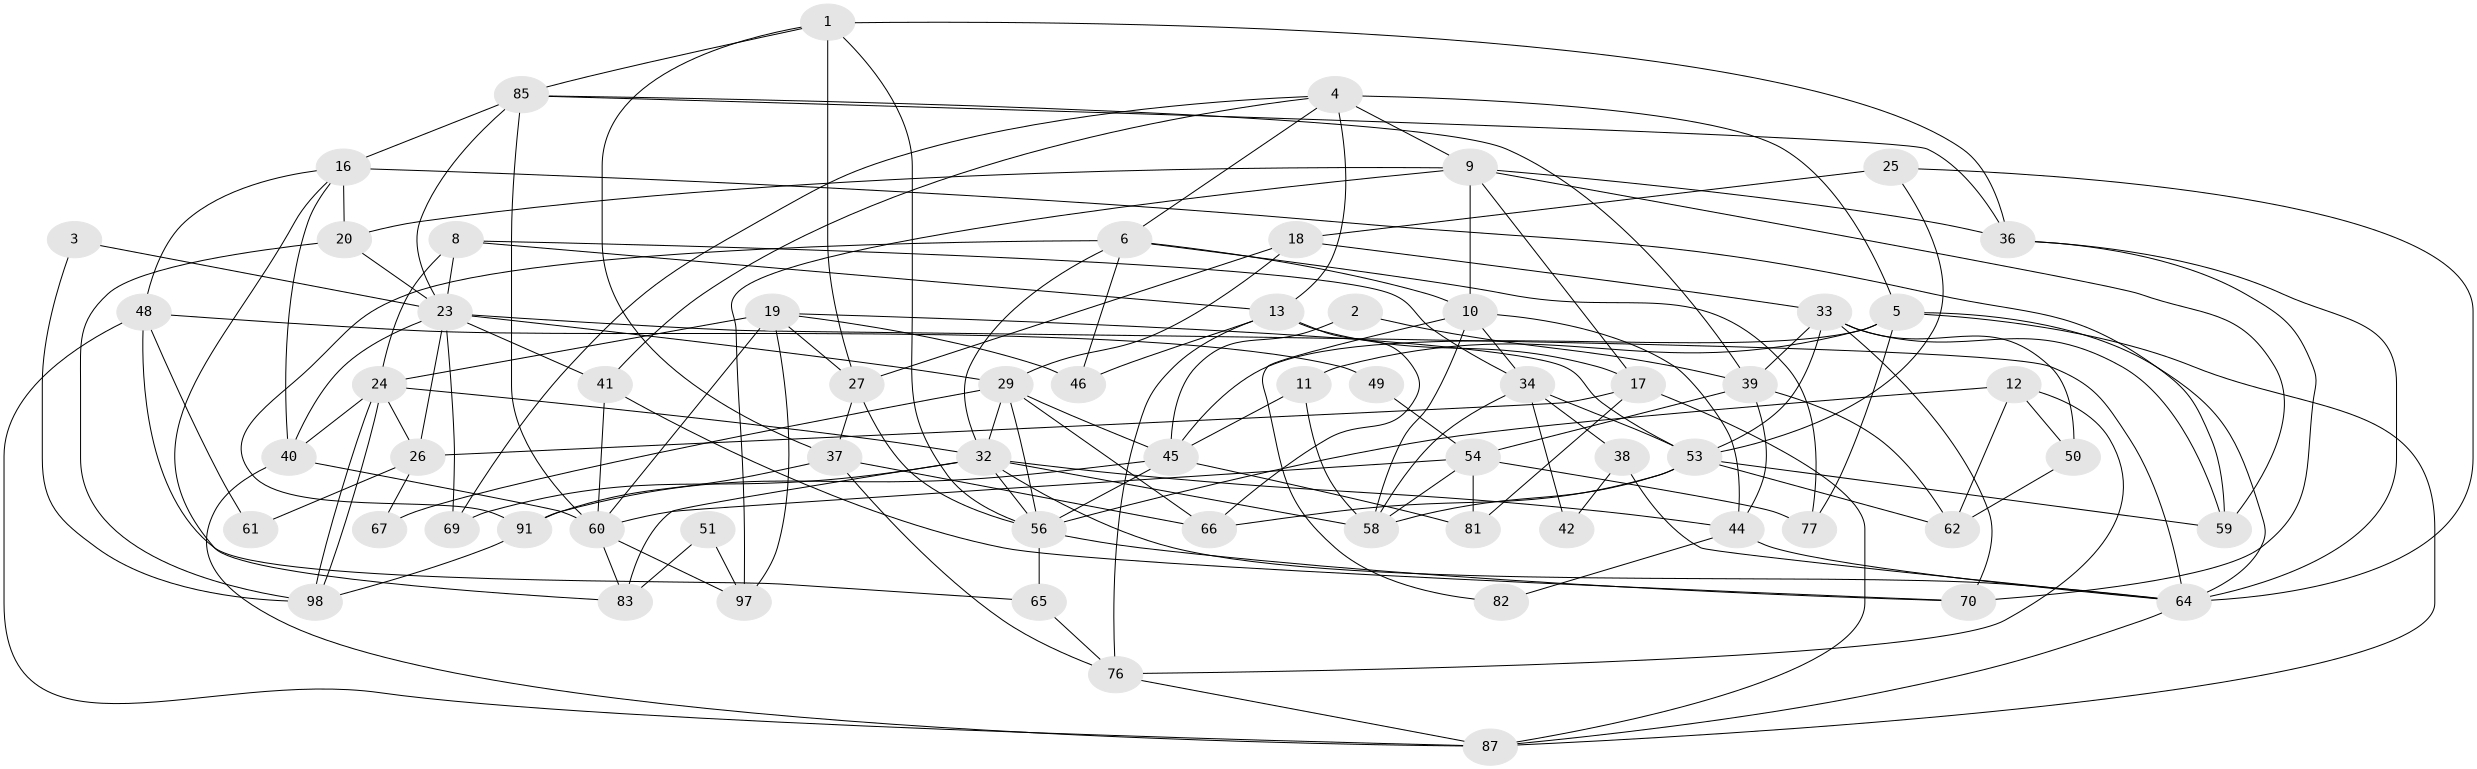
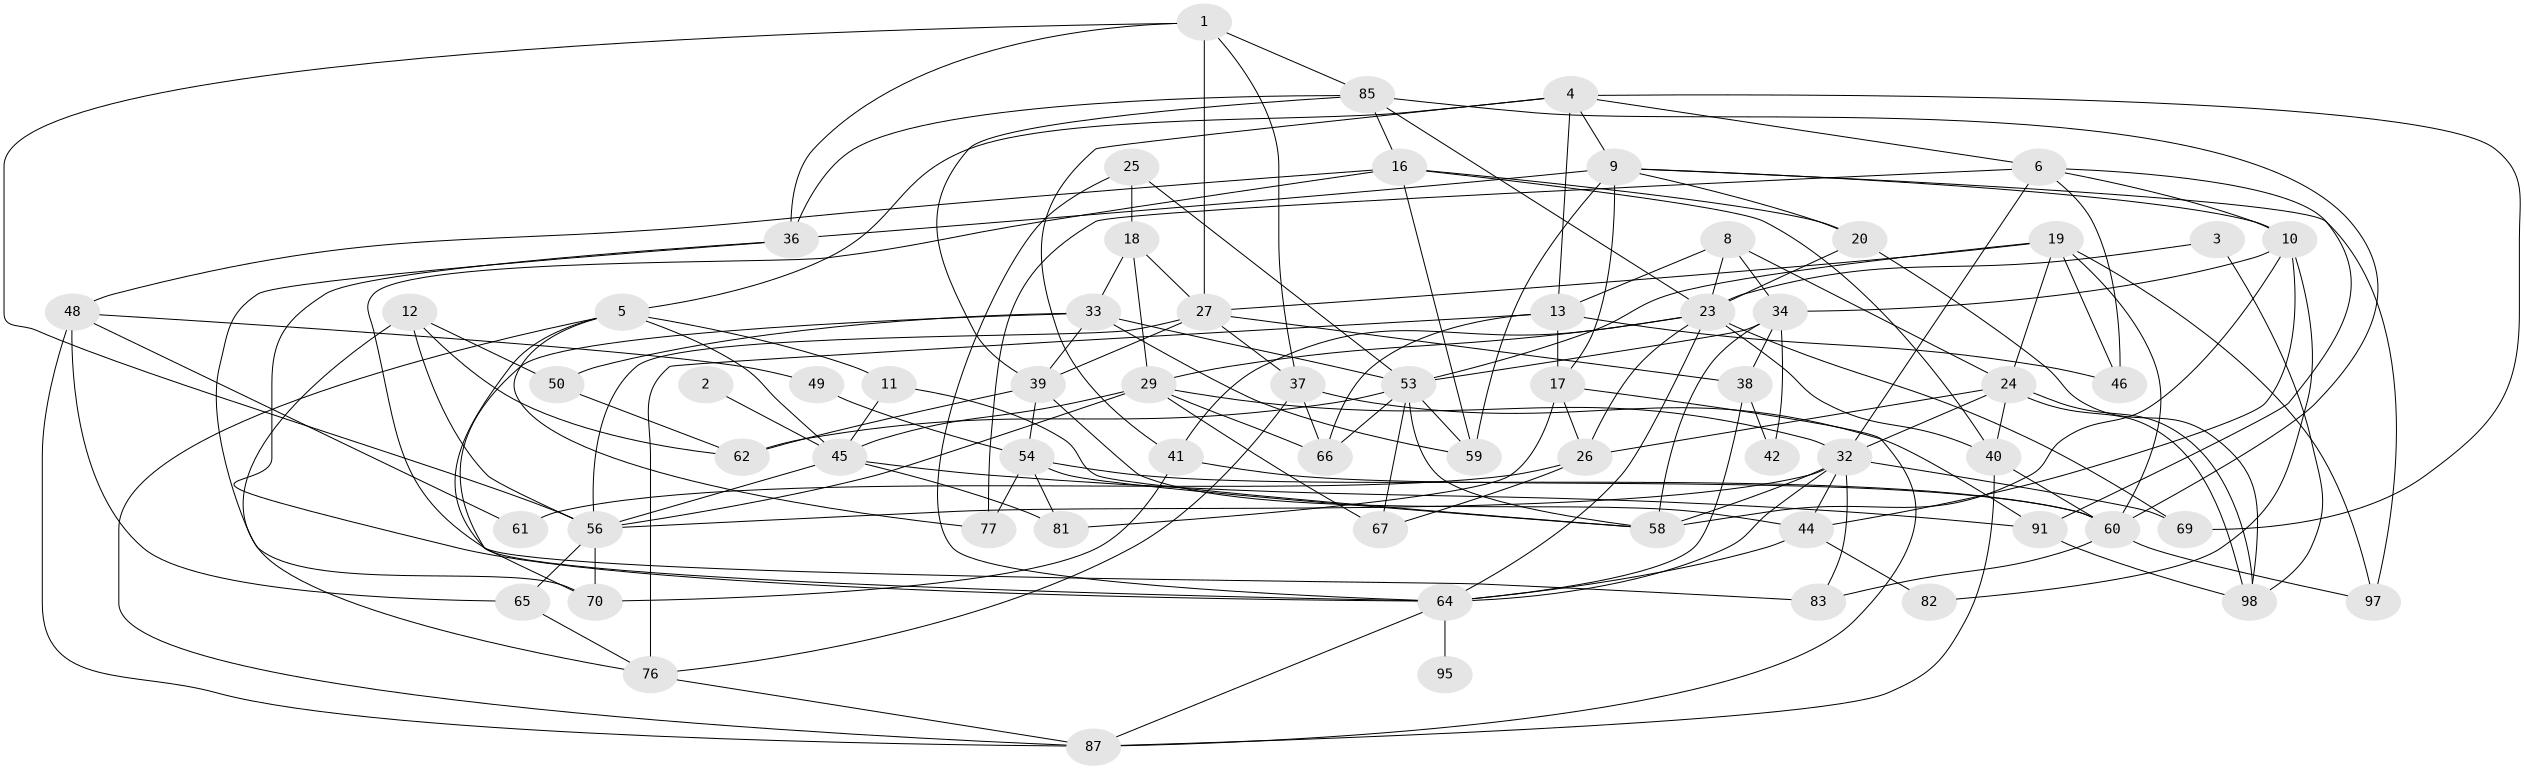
edge "27" -- "38": added
edge "2" -- "39": now "27" -- "39"
edge "53" -- "67": added
node "51": removed
node "95": added
